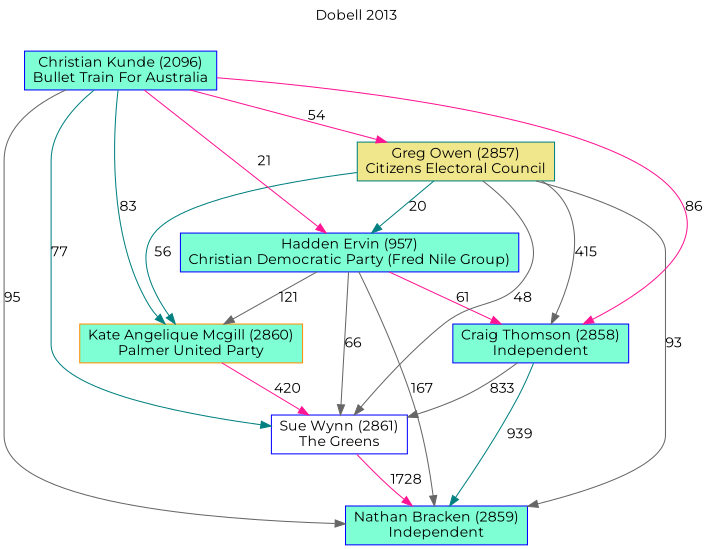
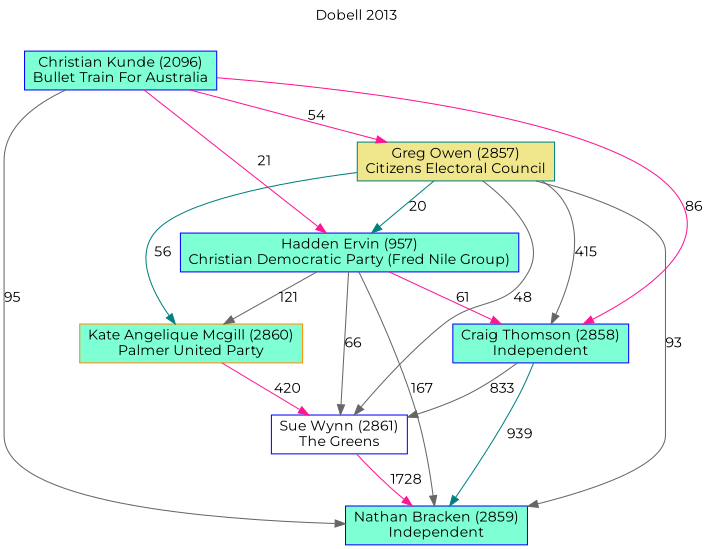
edge "Christian Kunde (2096) Bullet Train For Australia" -> "Kate Angelique Mcgill (2860) Palmer United Party": removed, label "83"
edge "Christian Kunde (2096) Bullet Train For Australia" -> "Sue Wynn (2861) The Greens": removed, label "77"
